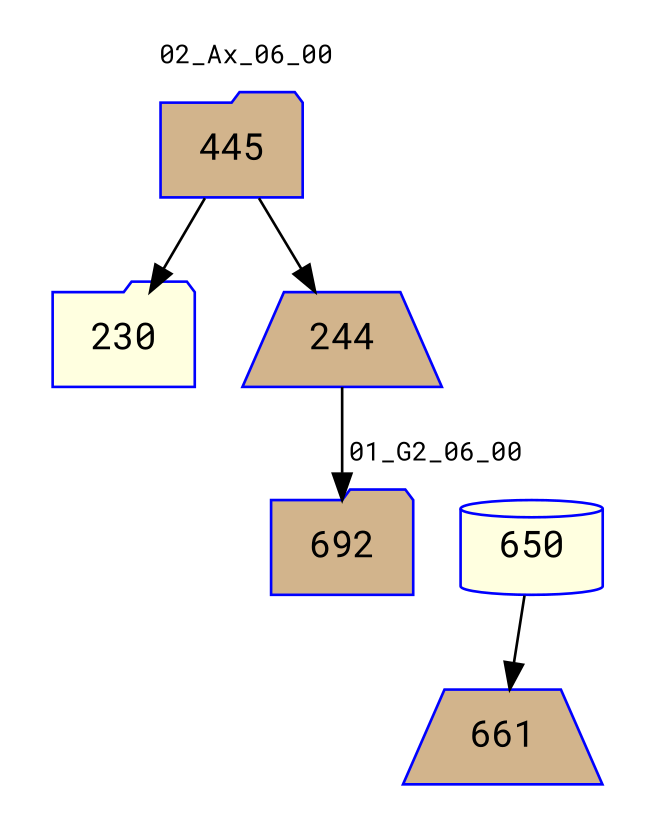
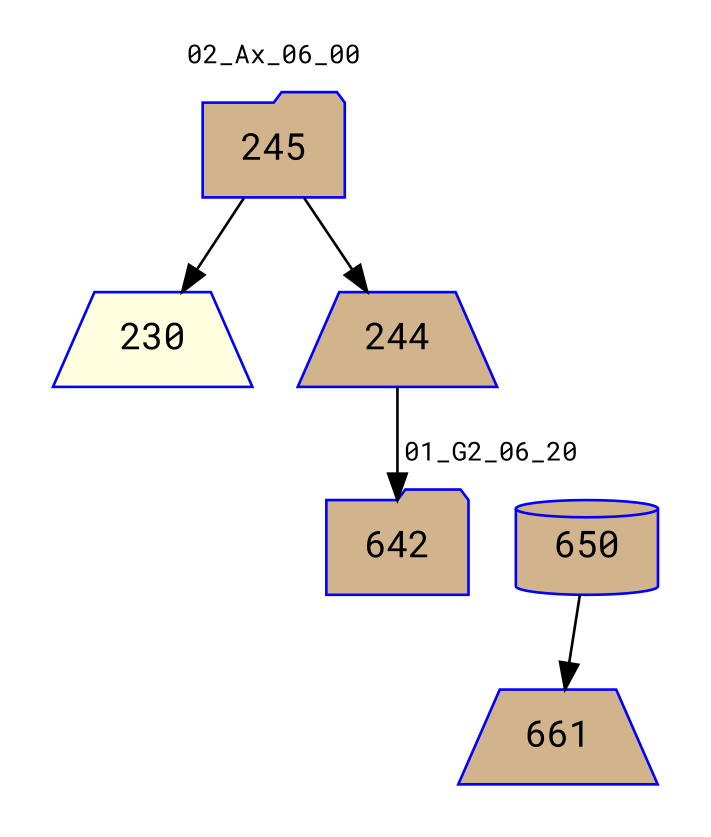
node "445": label "445" -> "245"
node "230": shape folder -> trapezium
cluster "01_G2_06_00": label "01_G2_06_00" -> "01_G2_06_20"
node "692": label "692" -> "642"
node "650": fillcolor lightyellow -> tan
